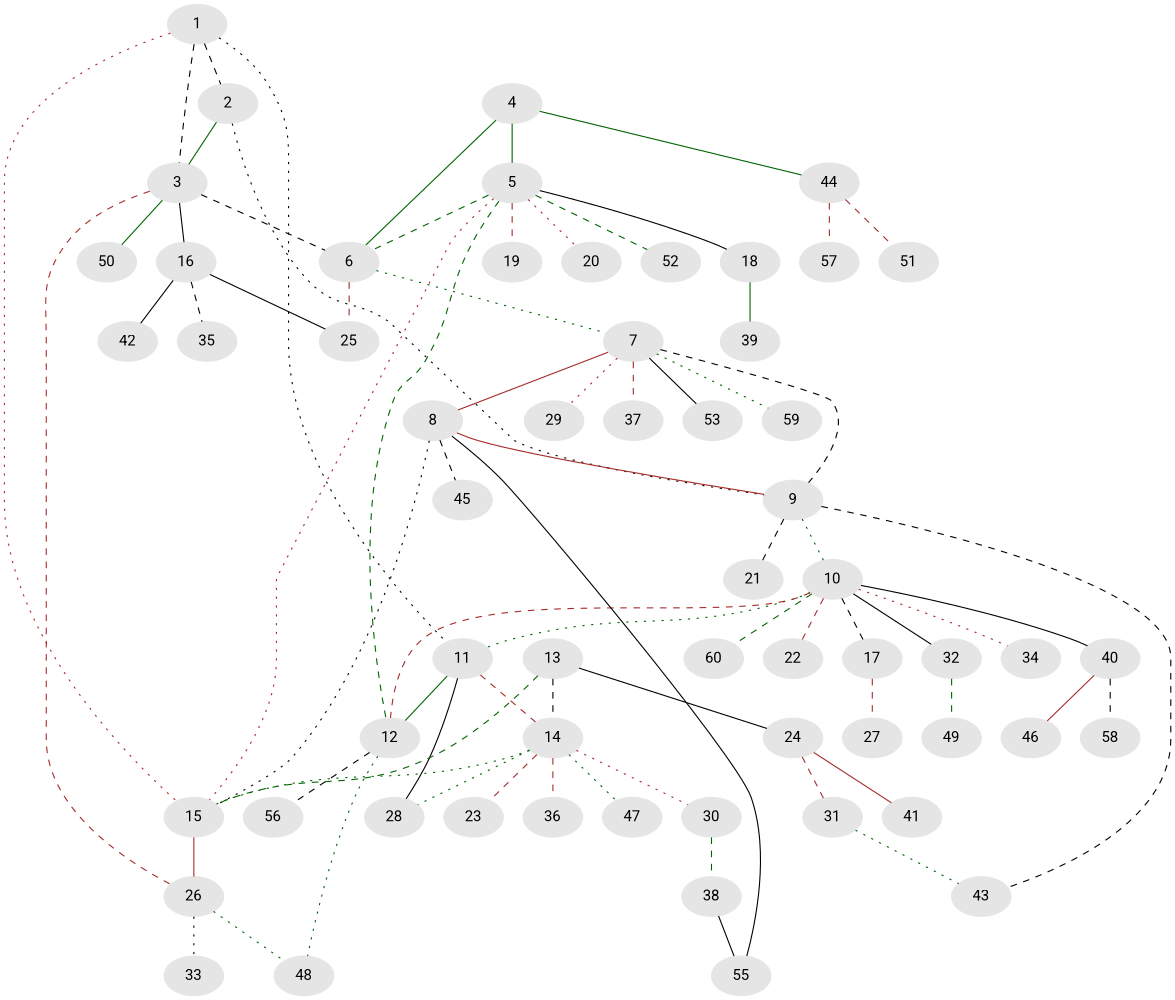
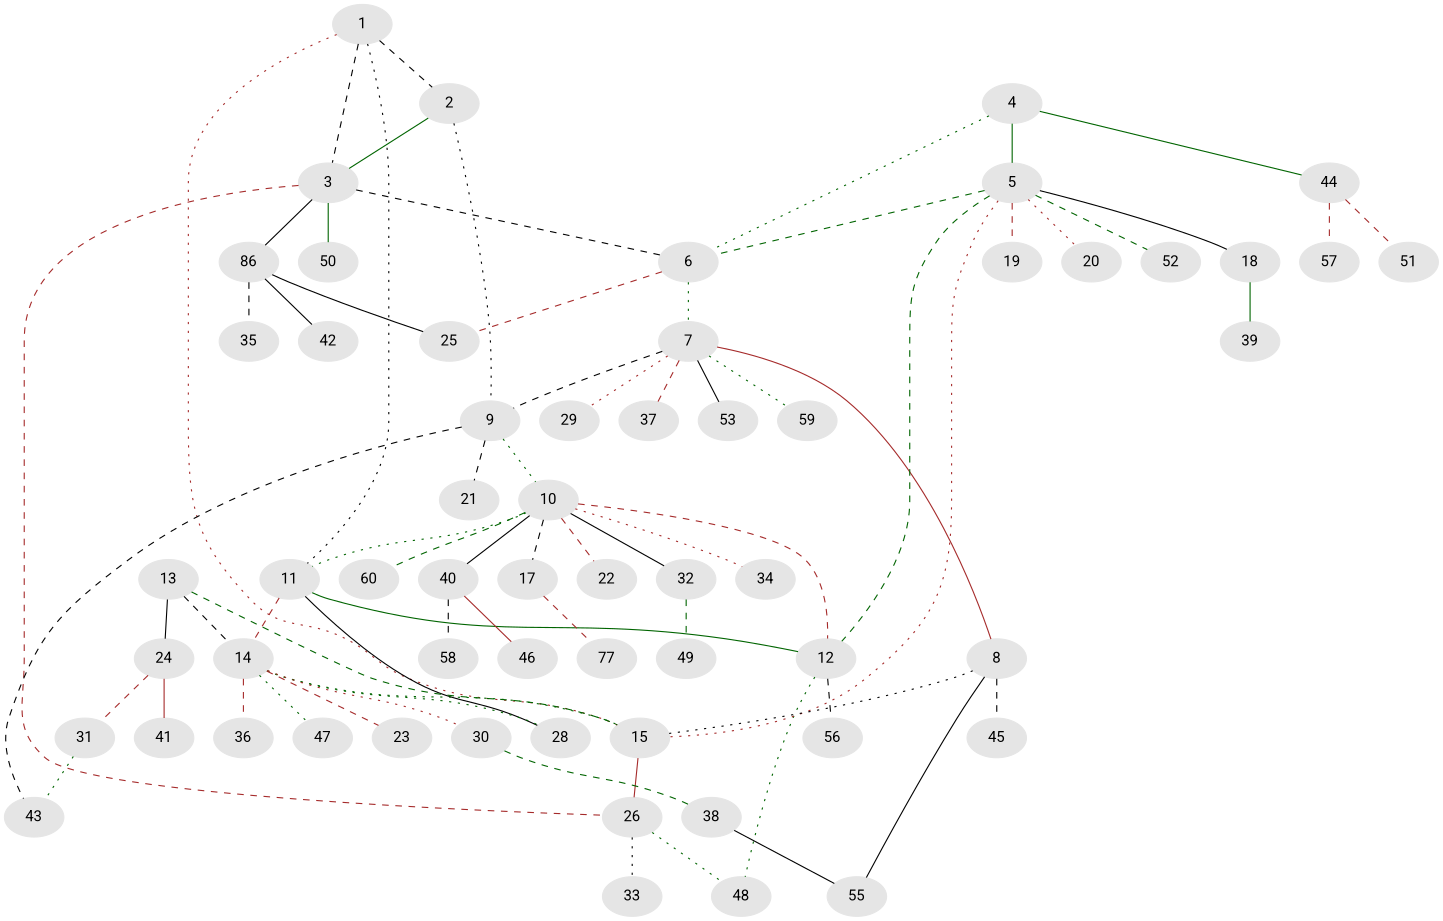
edge "4" -- "6": style solid -> dotted
node "16": label "16" -> "86"
edge "8" -- "9": removed
node "27": label "27" -> "77"
